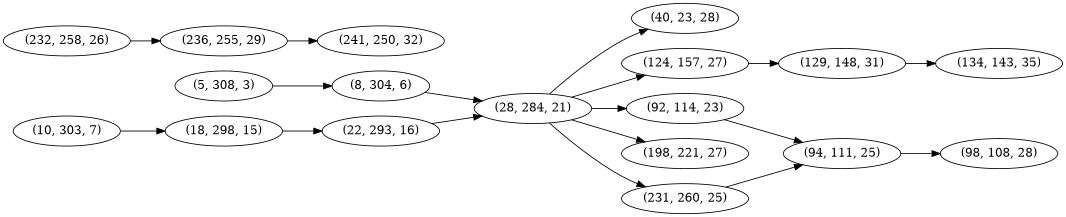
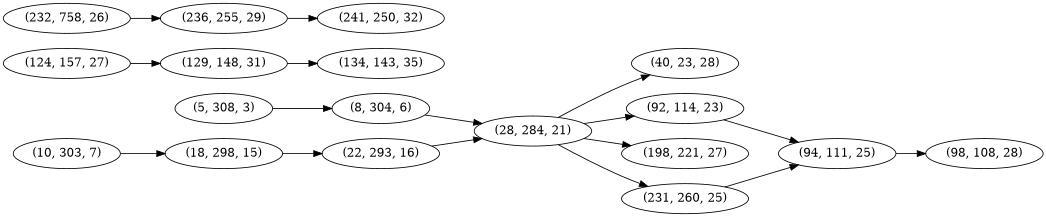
node "(232, 258, 26)": label "(232, 258, 26)" -> "(232, 758, 26)"
edge "(28, 284, 21)" -> "(124, 157, 27)": removed
